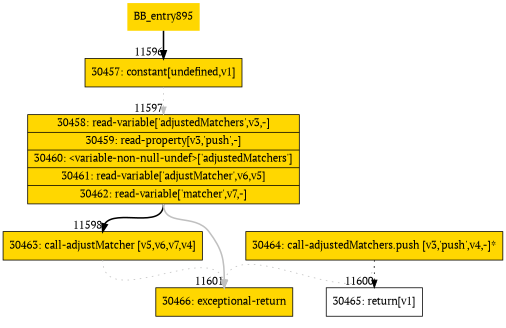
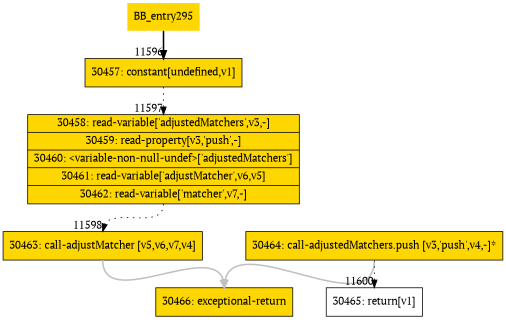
node "BB_entry895": label "BB_entry895" -> "BB_entry295"
edge "30457: constant[undefined,v1]" -> "30458: read-variable['adjustedMatchers',v3,-]": color gray -> black
edge "30458: read-variable['adjustedMatchers',v3,-]" -> "30463: call-adjustMatcher [v5,v6,v7,v4]": style bold -> dotted
edge "30458: read-variable['adjustedMatchers',v3,-]" -> "30466: exceptional-return": removed
edge "30463: call-adjustMatcher [v5,v6,v7,v4]" -> "30466: exceptional-return": style dotted -> bold
edge "30464: call-adjustedMatchers.push [v3,'push',v4,-]*" -> "30466: exceptional-return": style dotted -> bold
